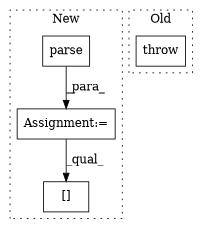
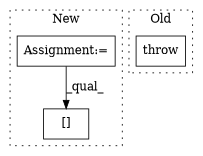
node "parse": removed
